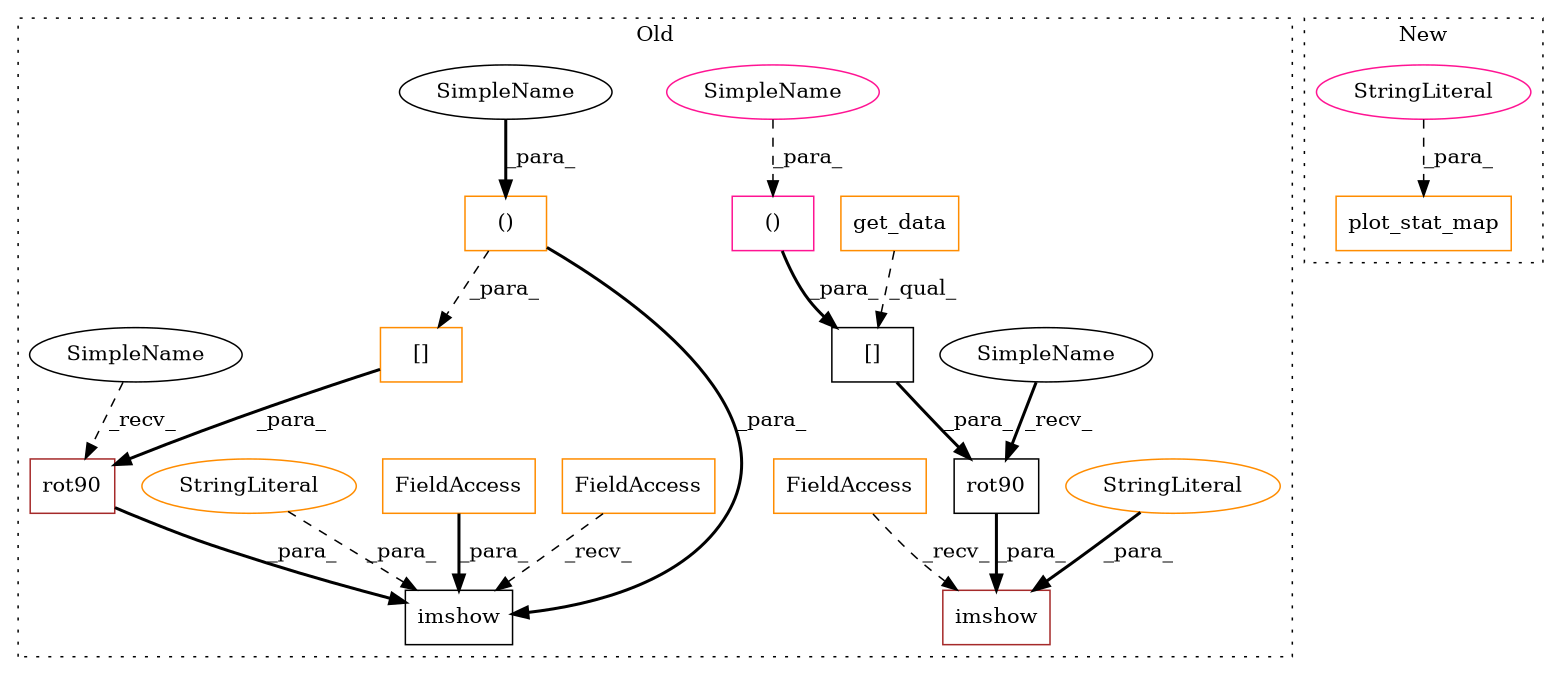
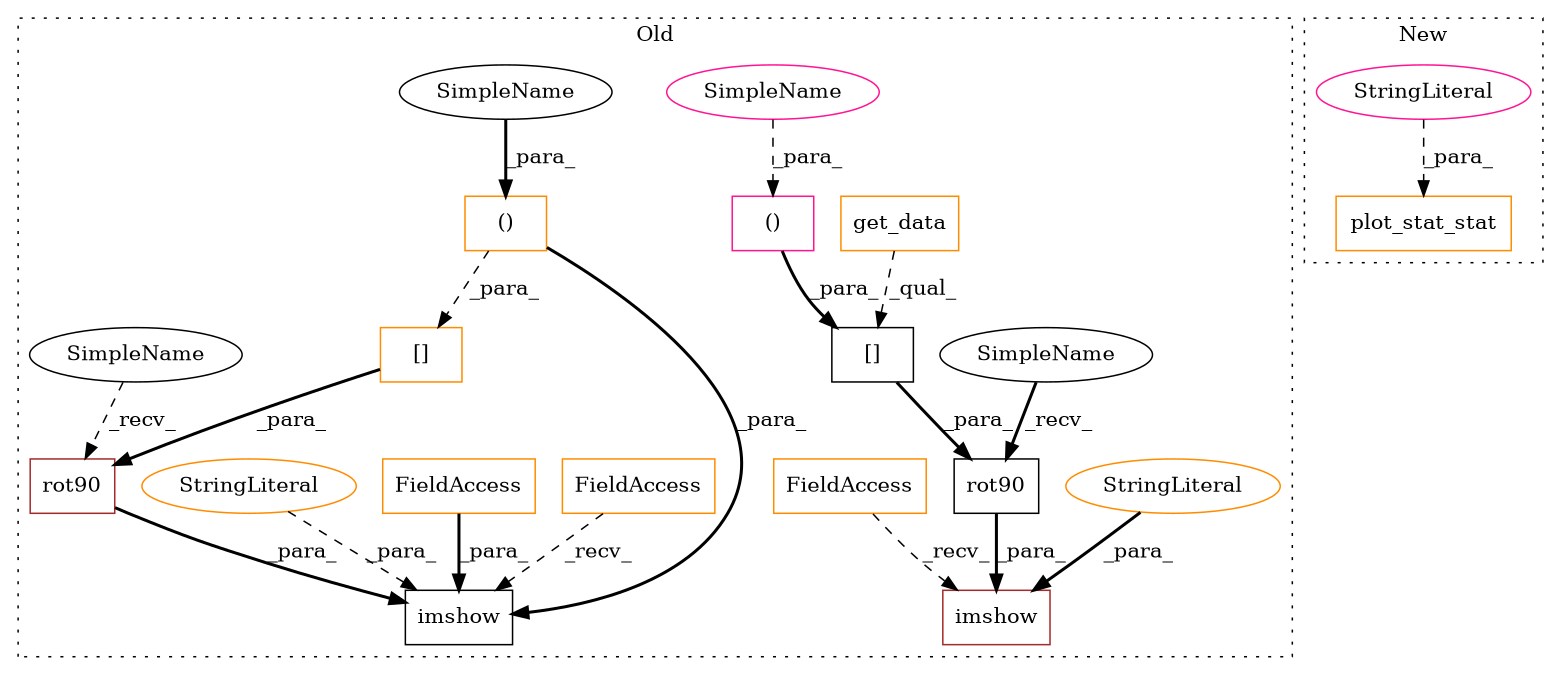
node "plot_stat_map": label "plot_stat_map" -> "plot_stat_stat"
